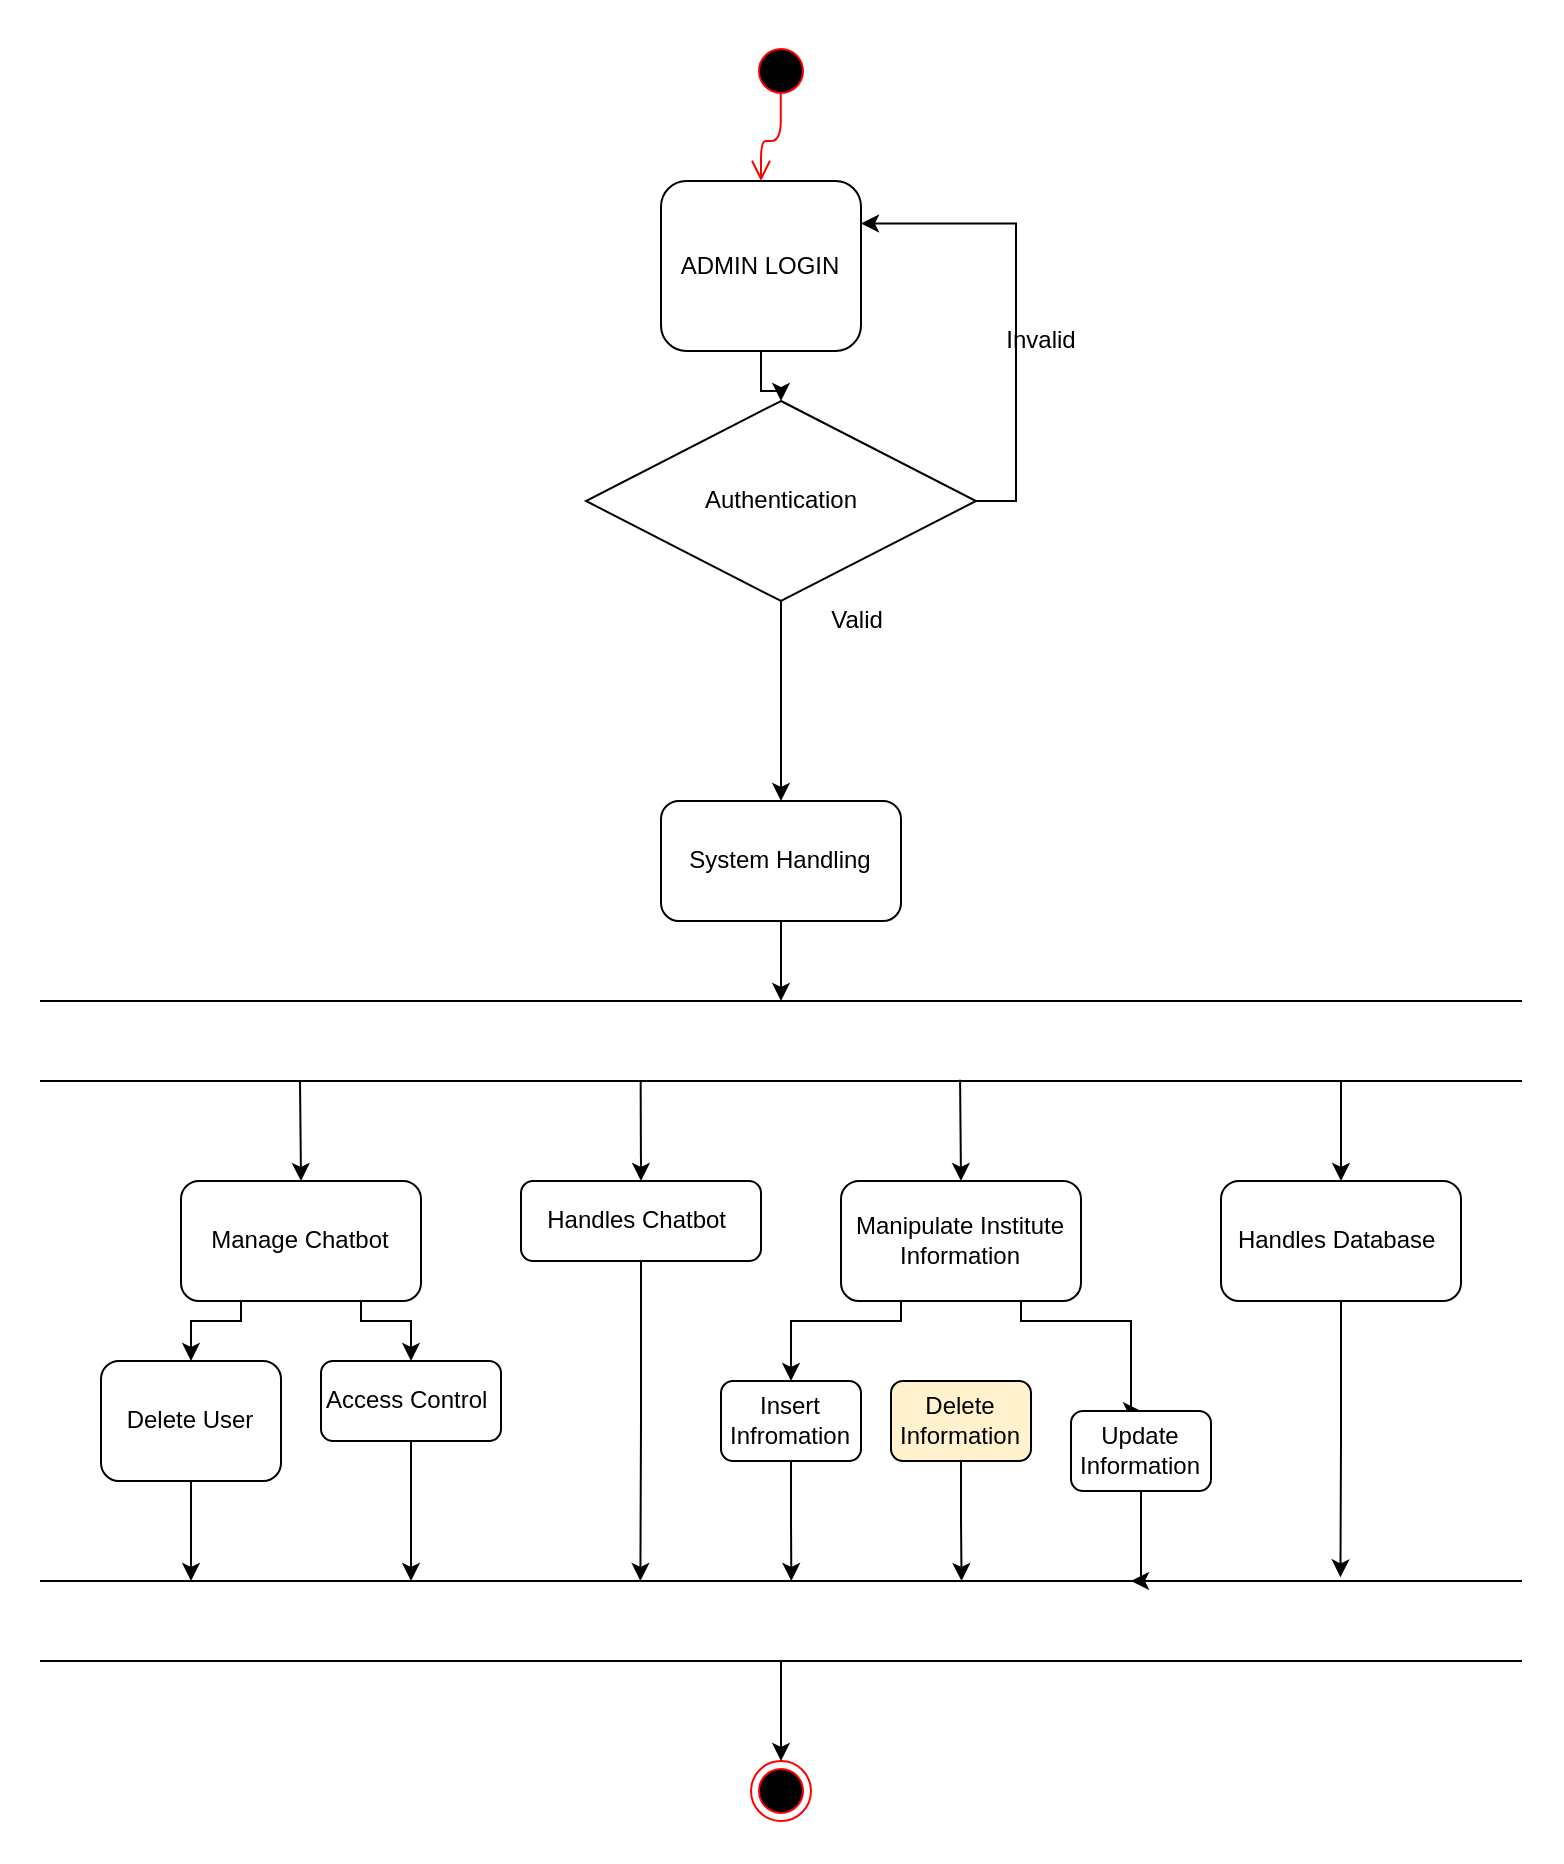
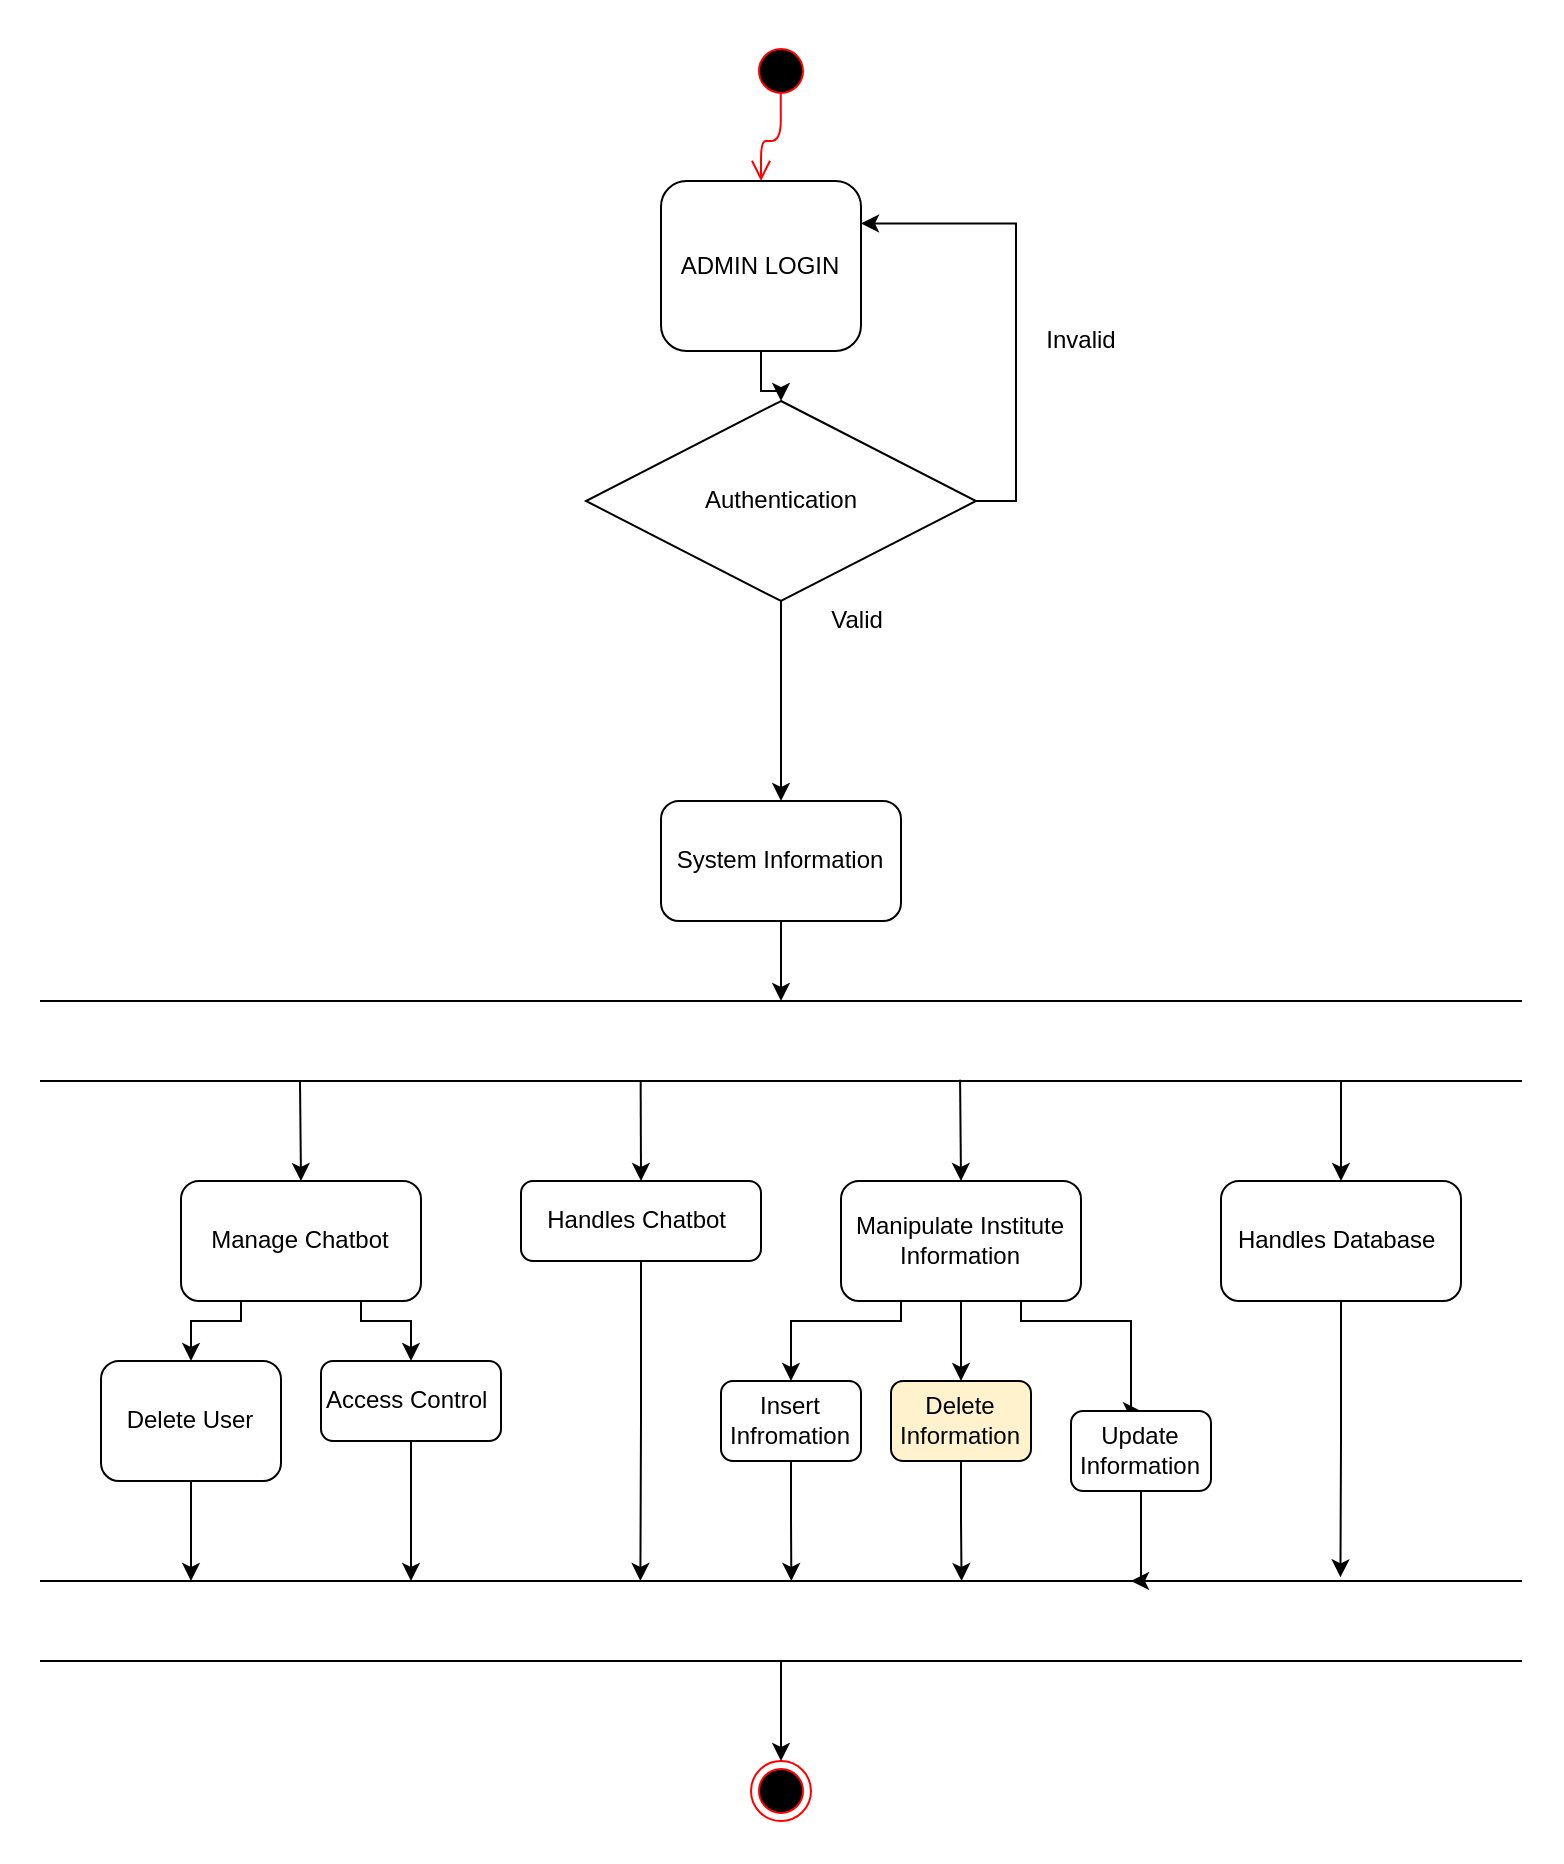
node "Invalid": moved (1041, 341) -> (1081, 341)
node "System Handling": label "System Handling" -> "System Information"
edge "Manipulate Institute Information" -> "Delete Information": added
